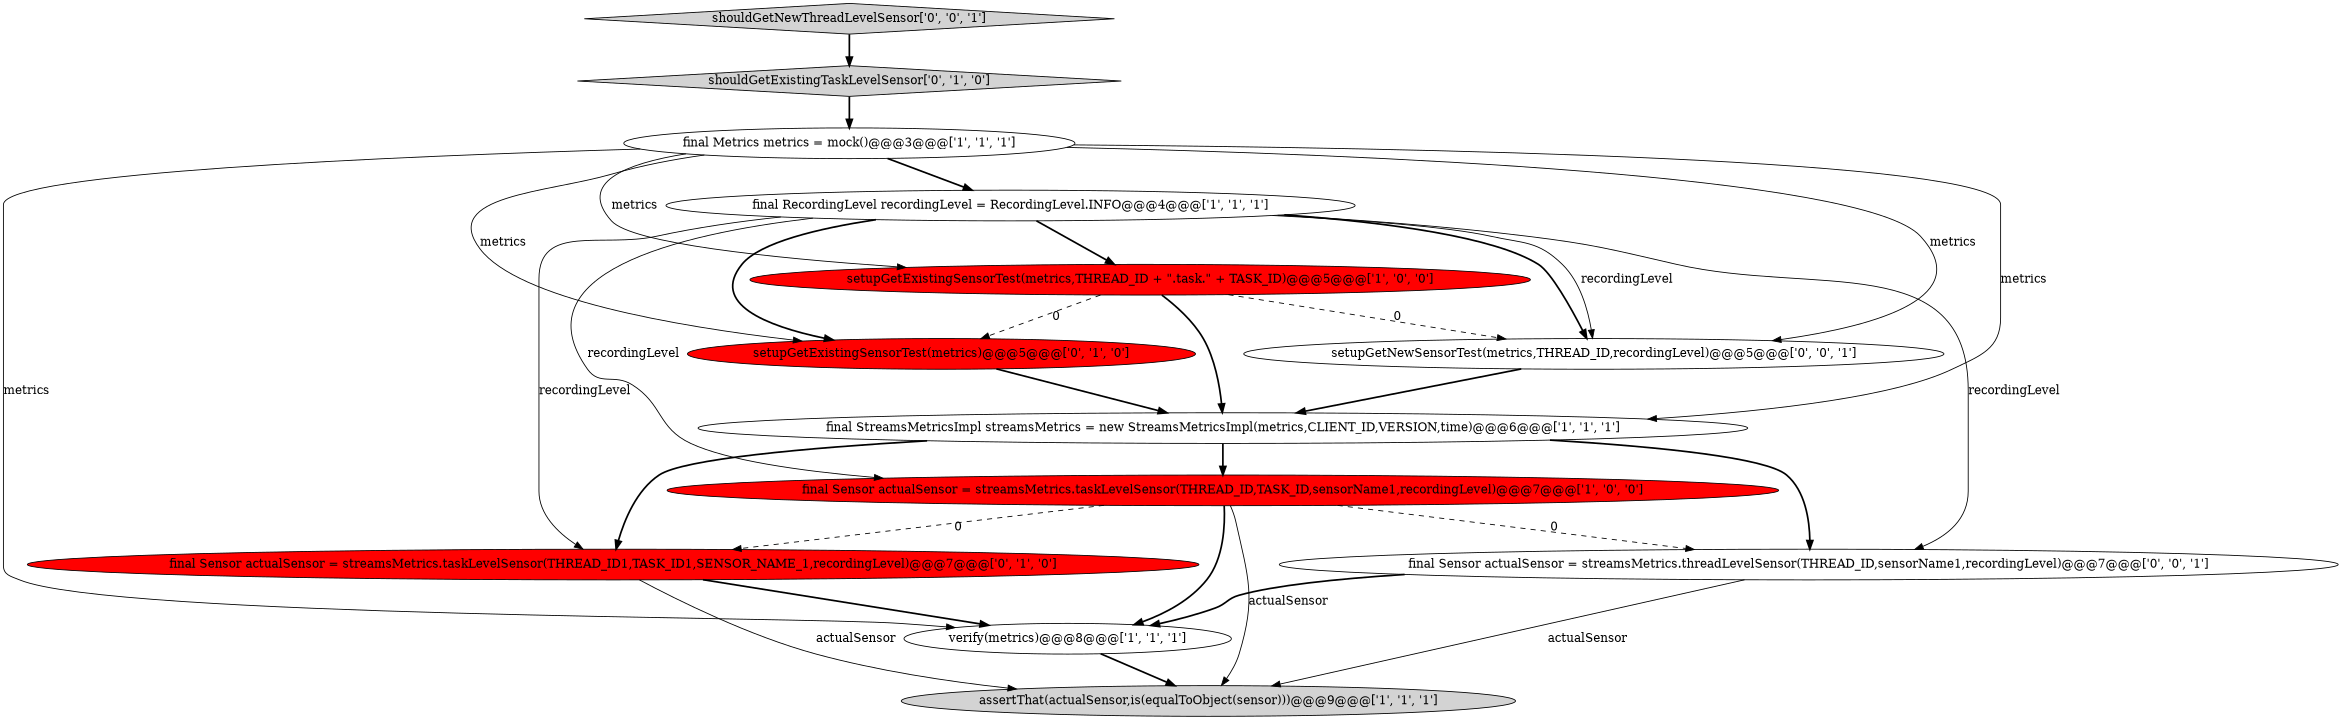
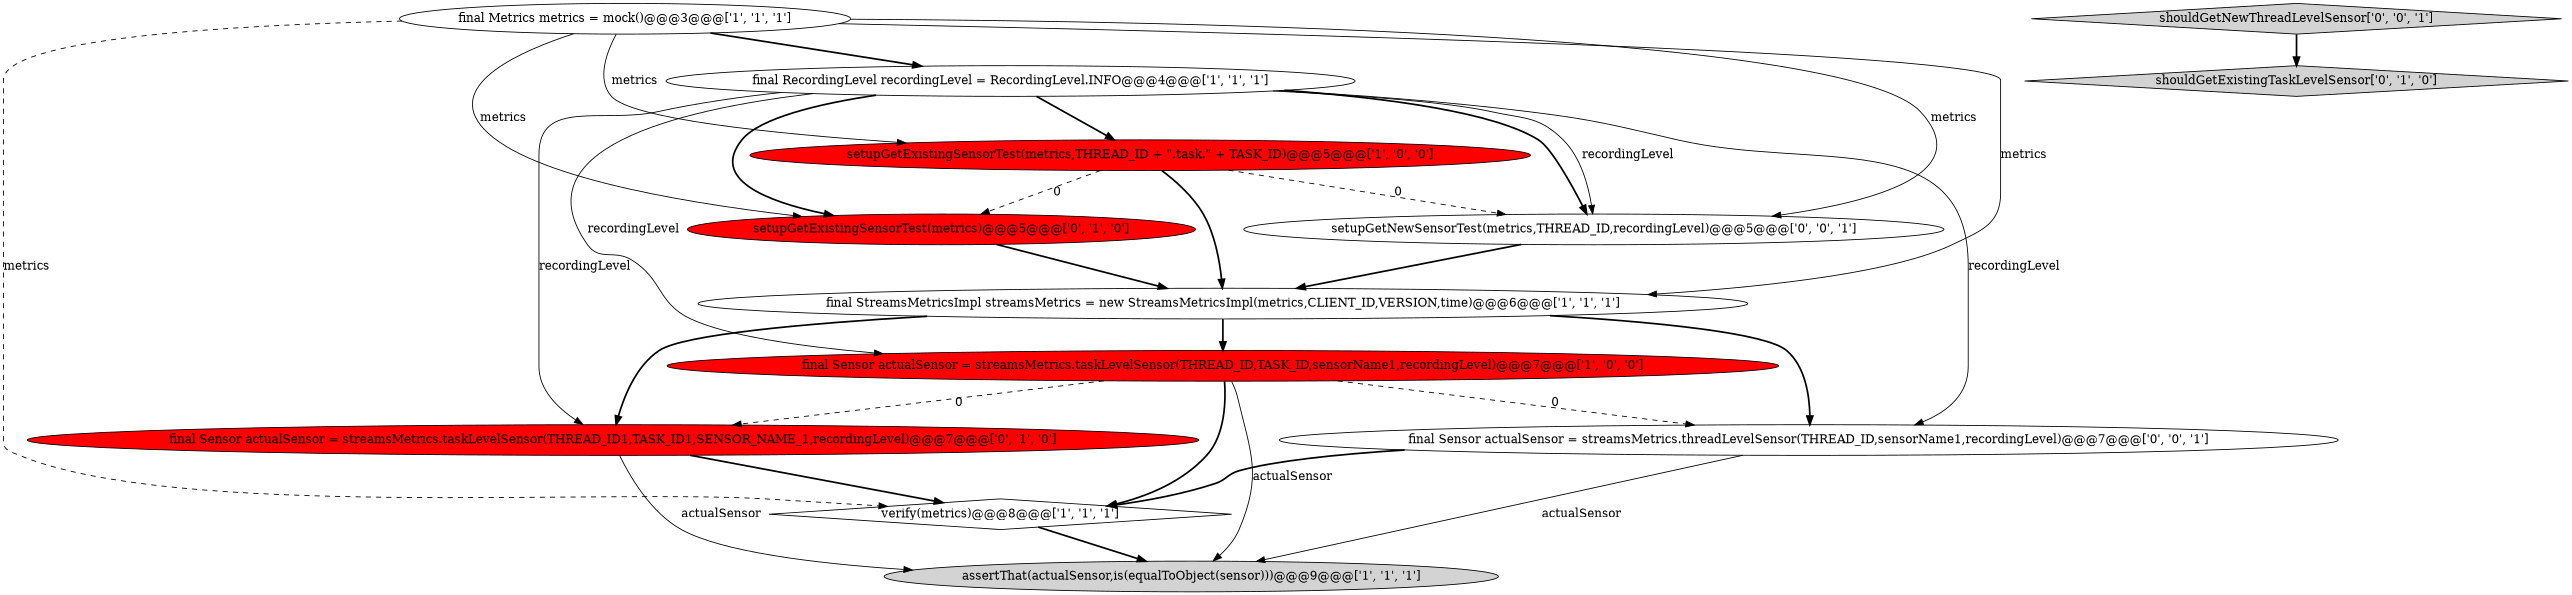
edge "shouldGetExistingTaskLevelSensor['0', '1', '0']" -> "final Metrics metrics = mock()@@@3@@@['1', '1', '1']": removed
edge "final Metrics metrics = mock()@@@3@@@['1', '1', '1']" -> "verify(metrics)@@@8@@@['1', '1', '1']": style solid -> dashed
node "verify(metrics)@@@8@@@['1', '1', '1']": shape ellipse -> diamond
